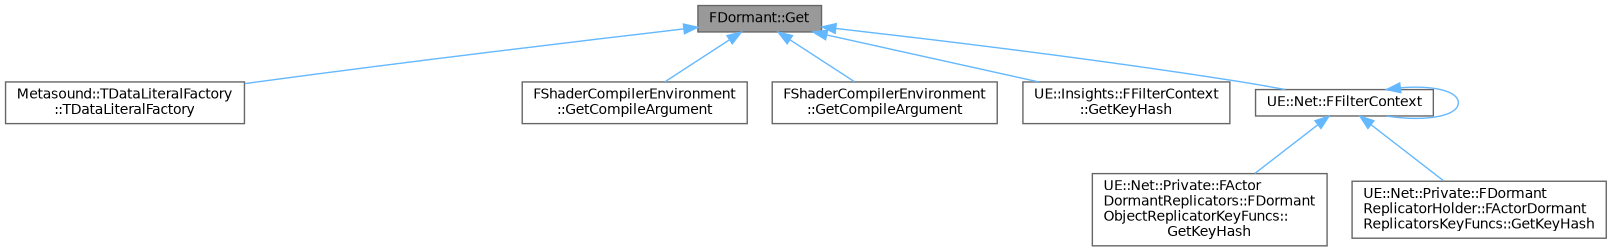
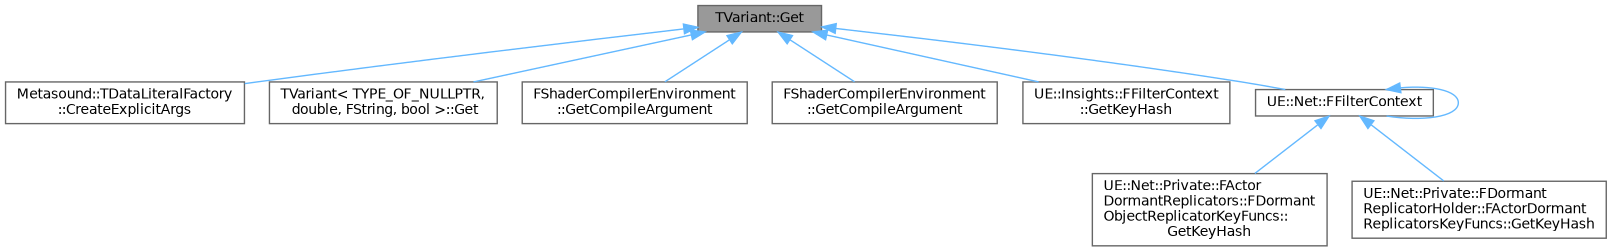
node "FDormant::Get": label "FDormant::Get" -> "TVariant::Get"
node "Metasound::TDataLiteralFactory ::TDataLiteralFactory": label "Metasound::TDataLiteralFactory ::TDataLiteralFactory" -> "Metasound::TDataLiteralFactory ::CreateExplicitArgs"
node "TVariant< TYPE_OF_NULLPTR, double, FString, bool >::Get": added
